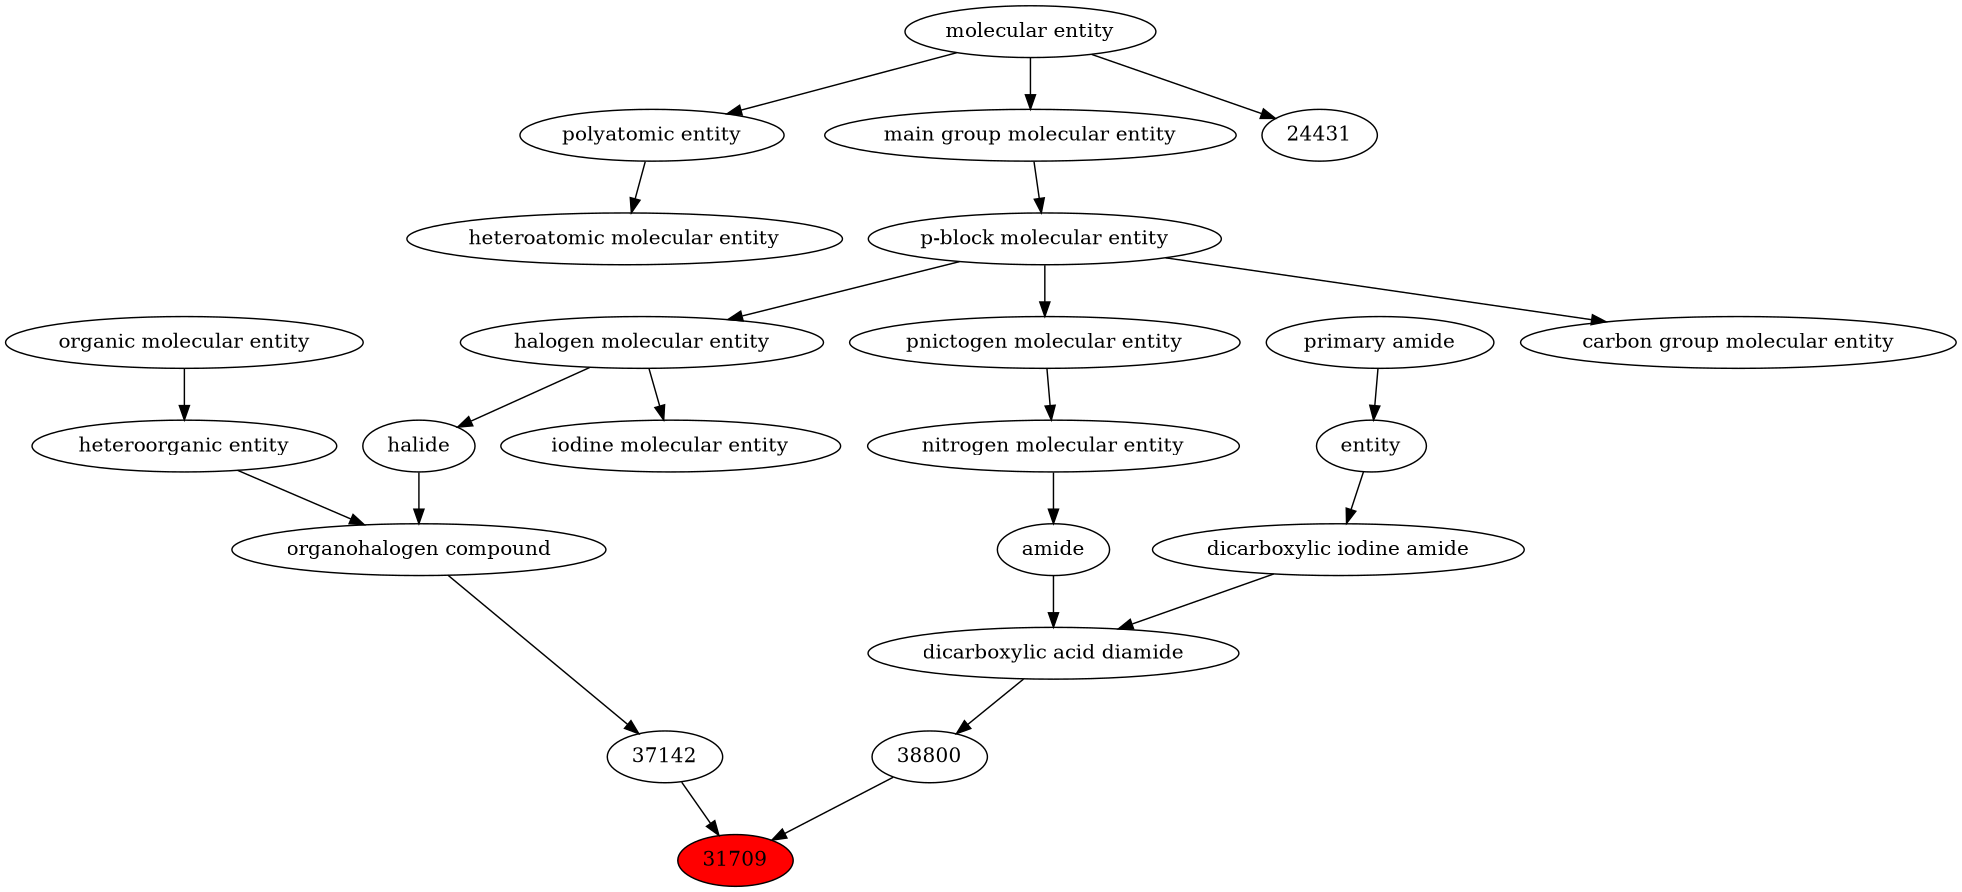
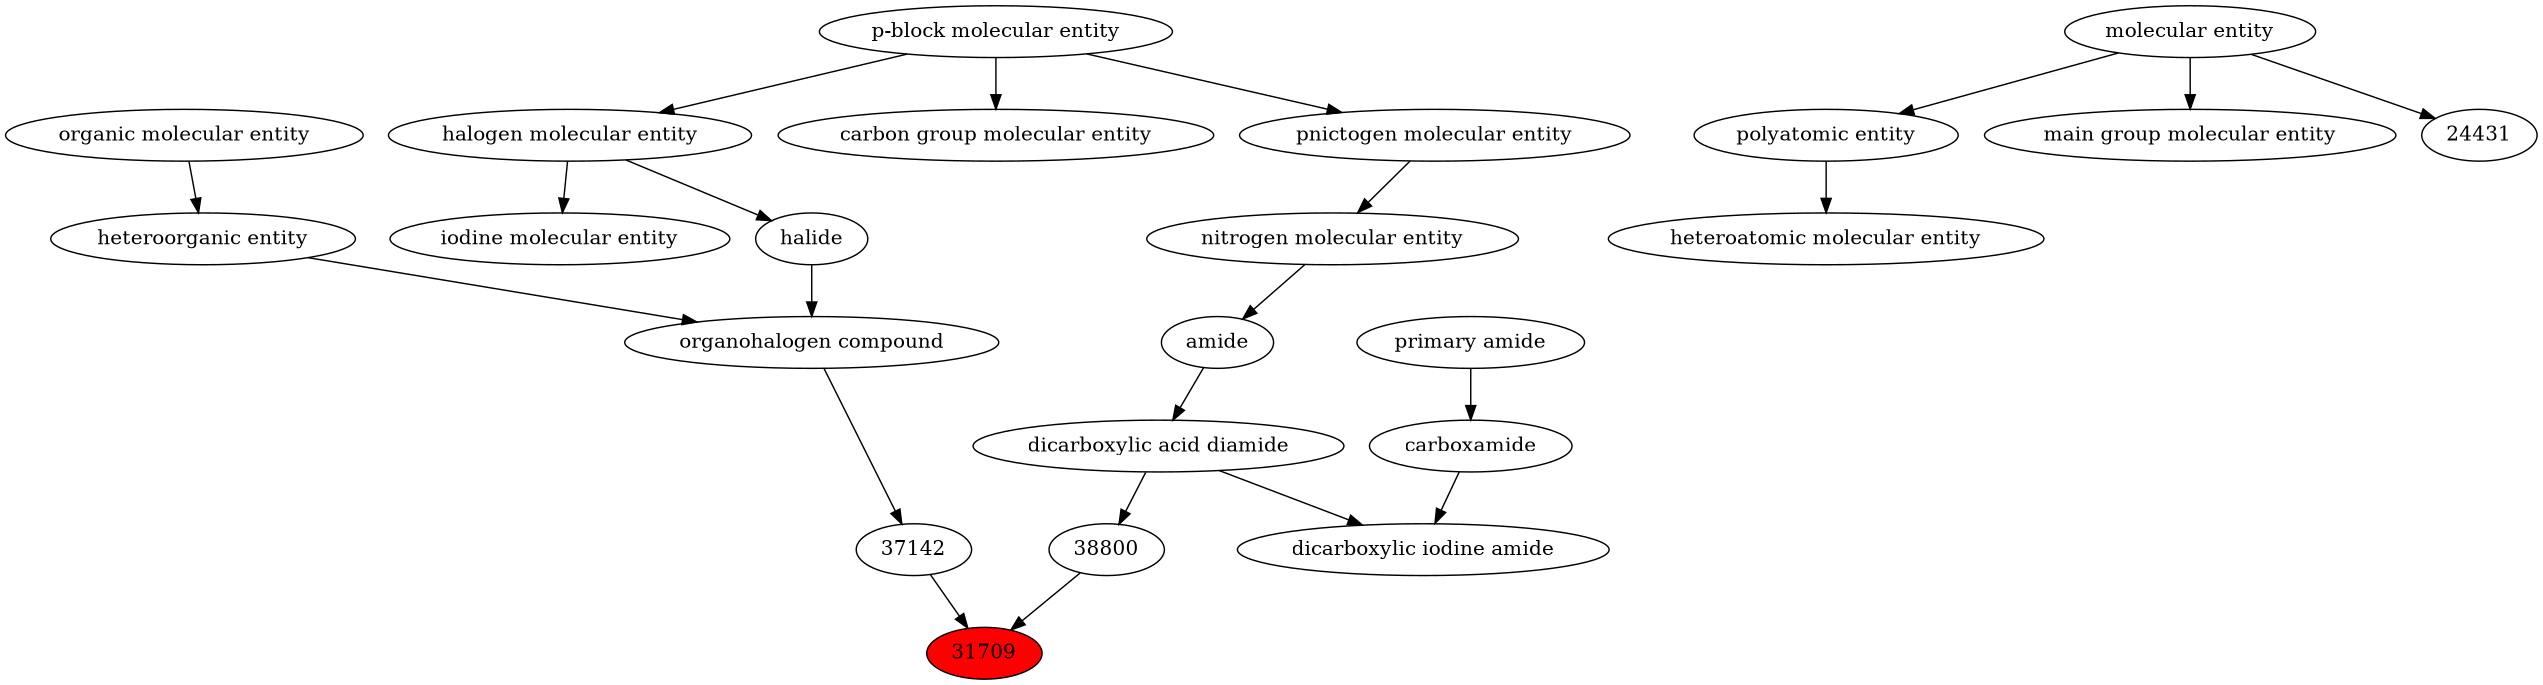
edge "main group molecular entity" -> "p-block molecular entity": removed
node "entity": label "entity" -> "carboxamide"
edge "dicarboxylic iodine amide" -> "dicarboxylic acid diamide": reversed
